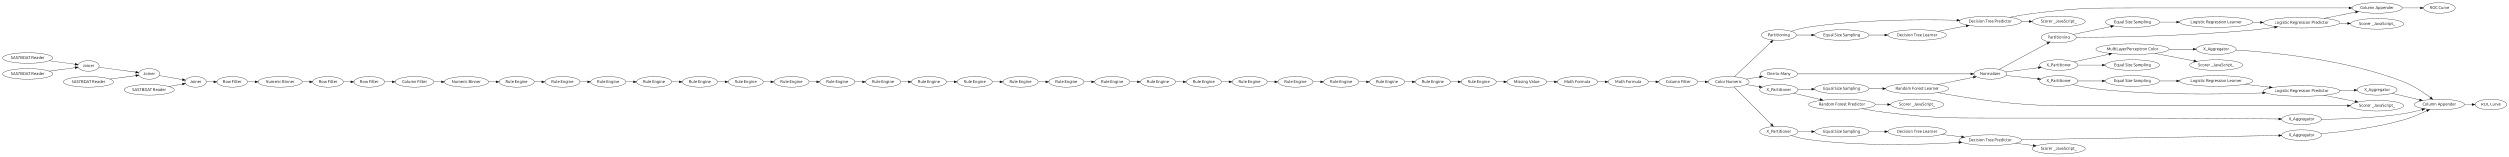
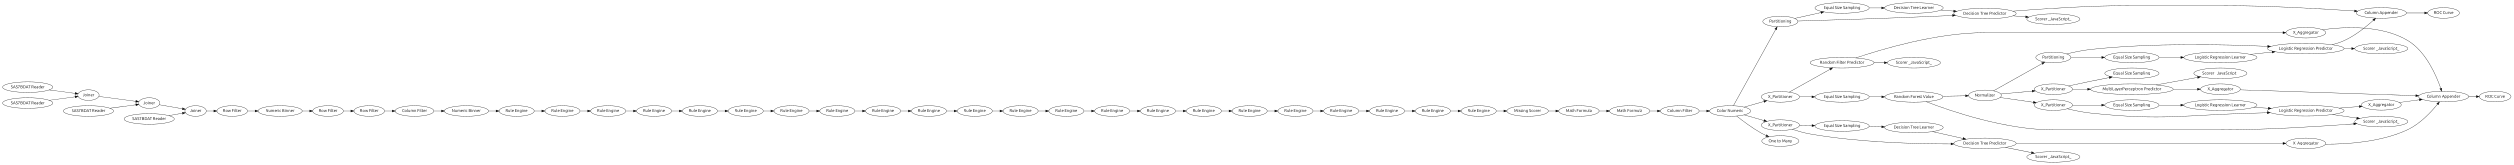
node "MultiLayerPerceptron Color": label "MultiLayerPerceptron Color" -> "MultiLayerPerceptron Predictor"
edge "One to Many" -> "Normalizer": removed
node "Missing Value": label "Missing Value" -> "Missing Scorer"
node "Random Forest Learner": label "Random Forest Learner" -> "Random Forest Value"
node "Random Forest Predictor": label "Random Forest Predictor" -> "Random Filter Predictor"
